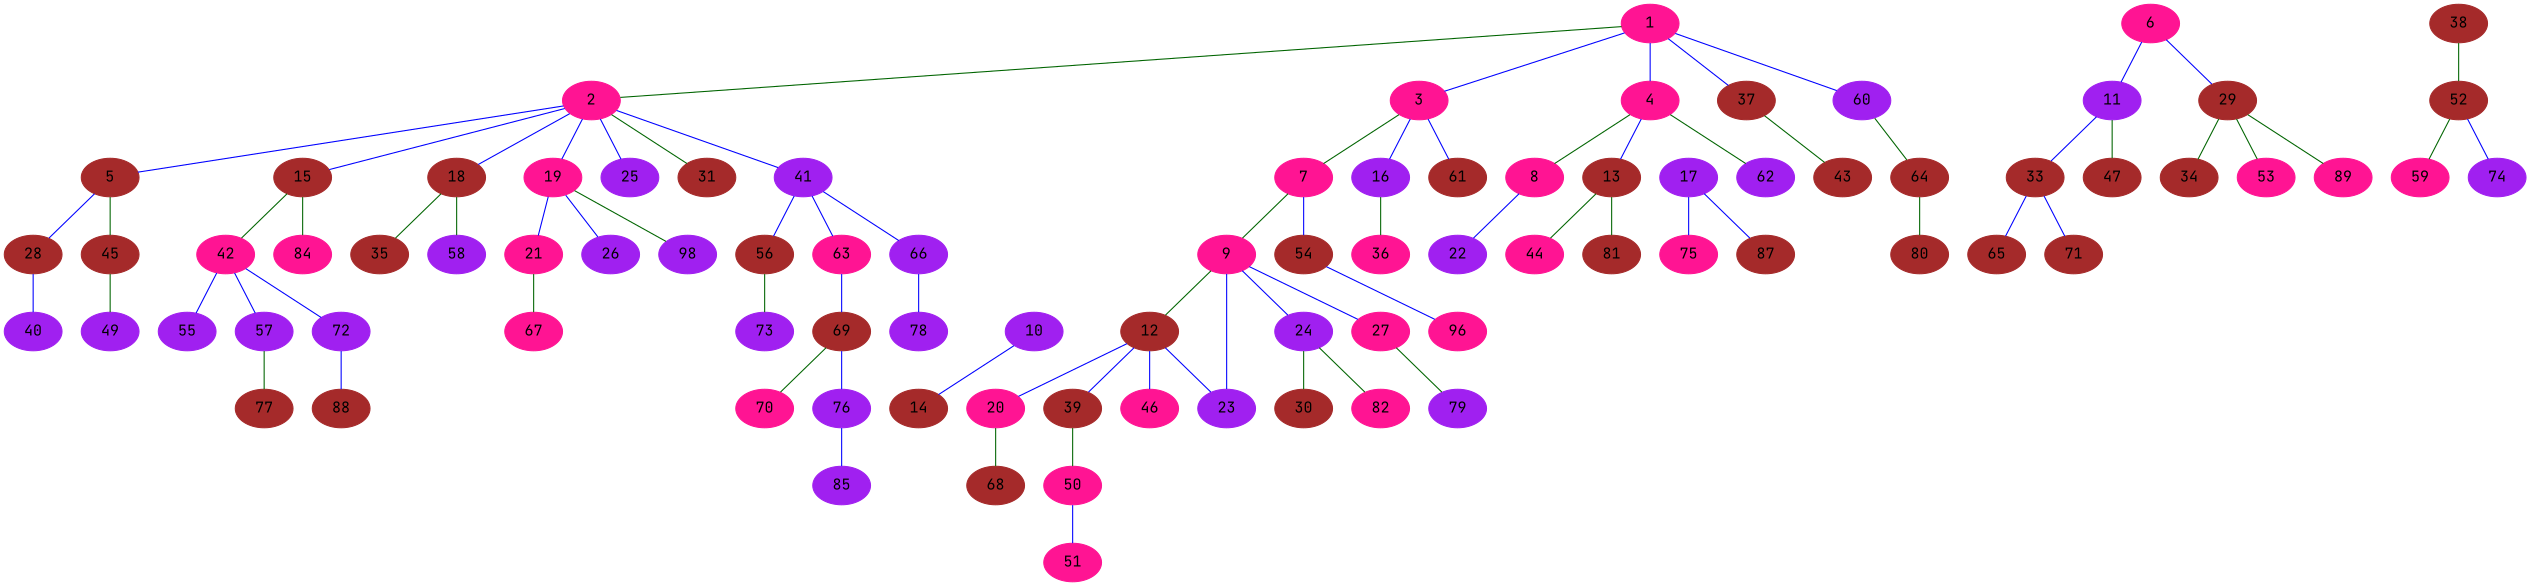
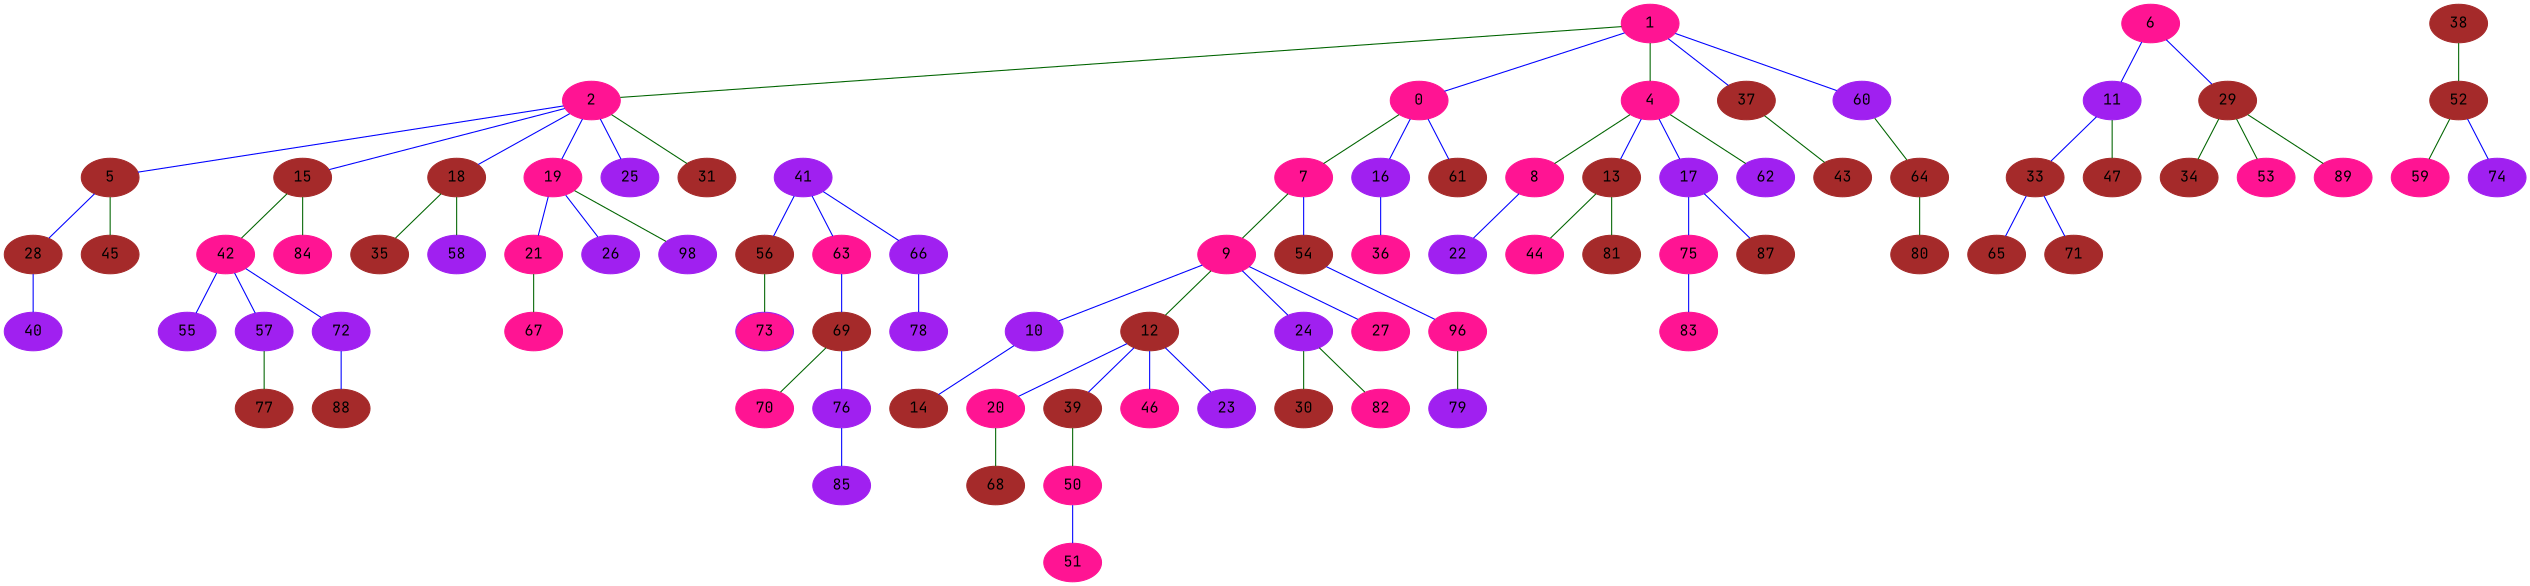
edge "1" -- "4": color blue -> darkgreen
node "3": label "3" -> "0"
edge "2" -- "41": removed
edge "4" -- "17": added
edge "16" -- "36": color darkgreen -> blue
edge "9" -- "23": now "9" -- "10"
node "49": removed
node "73": fillcolor purple -> deeppink
node "83": added
edge "27" -- "79": now "96" -- "79"
